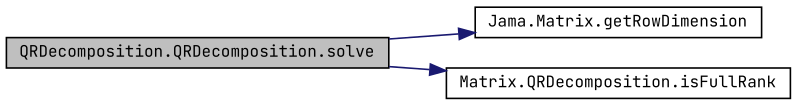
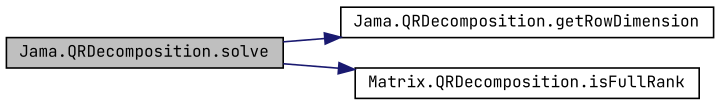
node "Jama.Matrix.getRowDimension": label "Jama.Matrix.getRowDimension" -> "Jama.QRDecomposition.getRowDimension"
node "QRDecomposition.QRDecomposition.solve": label "QRDecomposition.QRDecomposition.solve" -> "Jama.QRDecomposition.solve"
